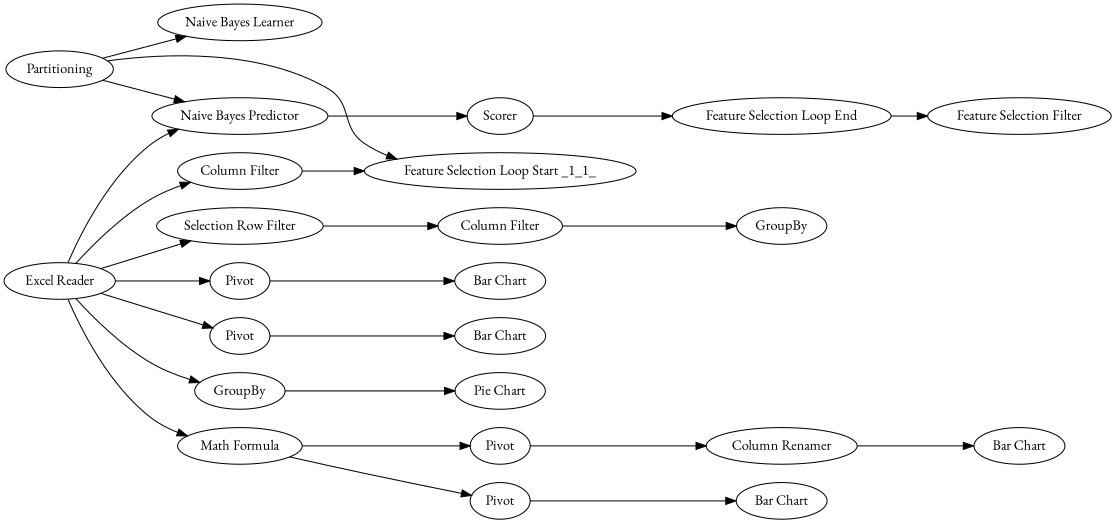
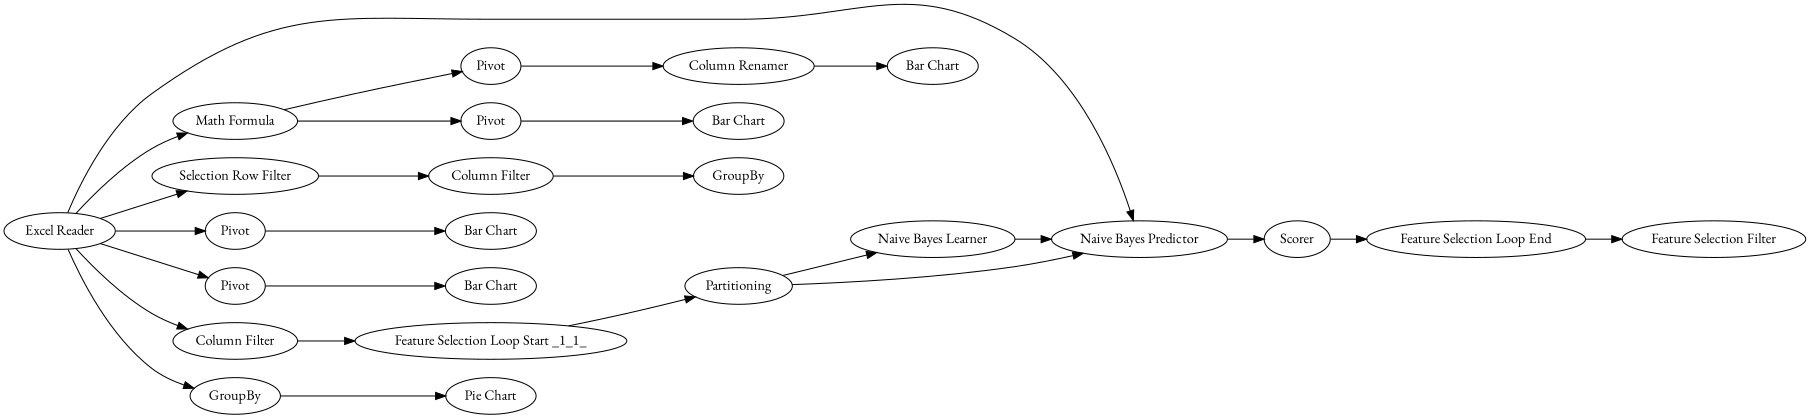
edge "Partitioning" -> "Feature Selection Loop Start _1_1_": reversed
edge "Naive Bayes Learner" -> "Naive Bayes Predictor": added
